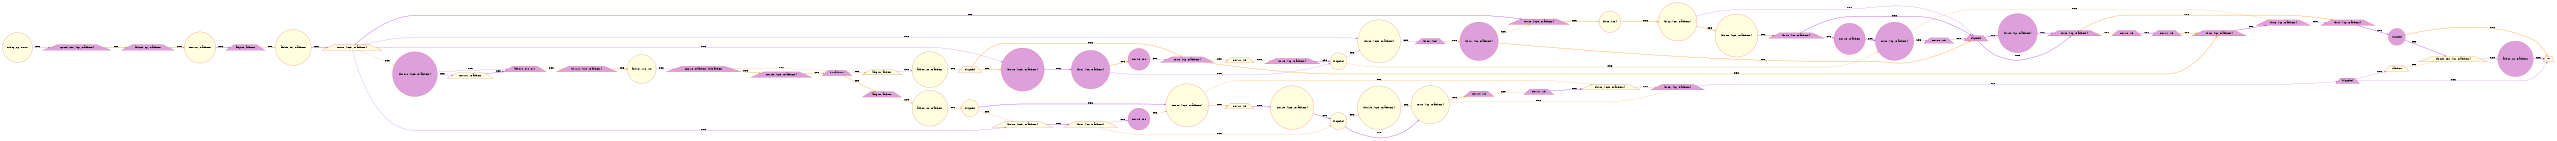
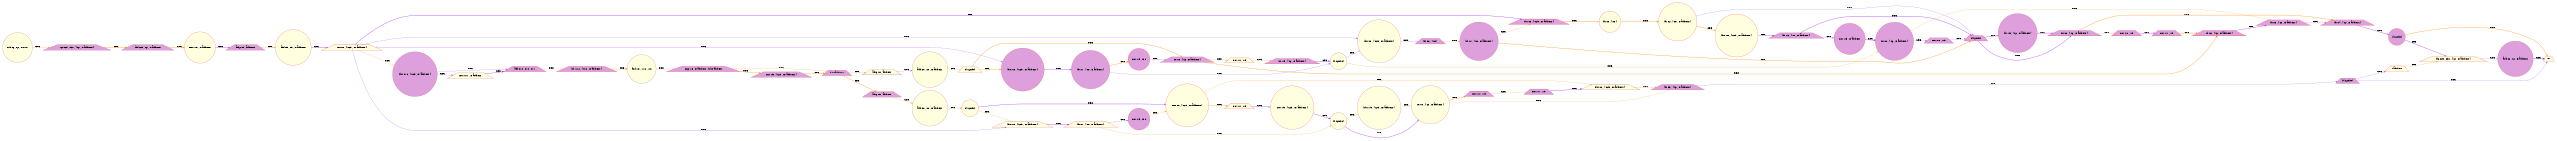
edge "sub sp , sp , # stur" -> "stp x29 , x30 , [ sp , # address ]": color purple -> darkorange
